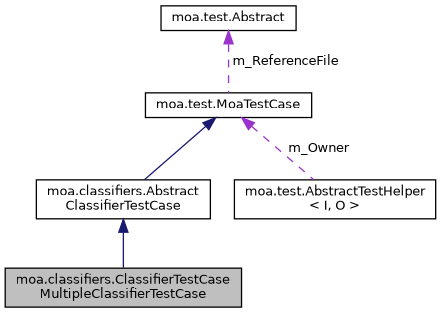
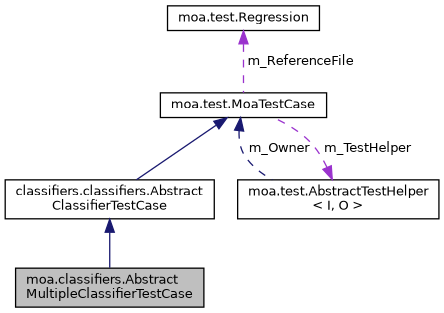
node "moa.test.Abstract": label "moa.test.Abstract" -> "moa.test.Regression"
edge "moa.test.MoaTestCase" -> "moa.test.AbstractTestHelper < I, O >": added, label "m_TestHelper"
edge "moa.test.AbstractTestHelper < I, O >" -> "moa.test.MoaTestCase": color darkorchid3 -> midnightblue
node "moa.classifiers.Abstract ClassifierTestCase": label "moa.classifiers.Abstract ClassifierTestCase" -> "classifiers.classifiers.Abstract ClassifierTestCase"
node "moa.classifiers.ClassifierTestCase MultipleClassifierTestCase": label "moa.classifiers.ClassifierTestCase MultipleClassifierTestCase" -> "moa.classifiers.Abstract MultipleClassifierTestCase"
